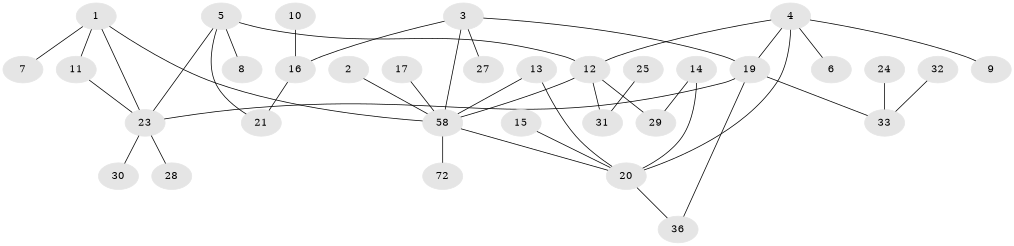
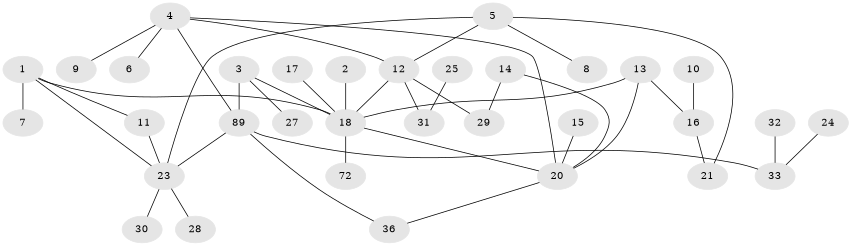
edge "3" -- "16": now "13" -- "16"
node "19": label "19" -> "89"
node "58": label "58" -> "18"
